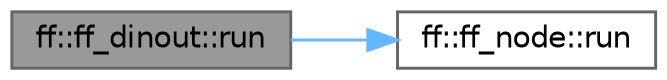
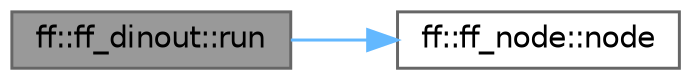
node "ff::ff_node::run": label "ff::ff_node::run" -> "ff::ff_node::node"
